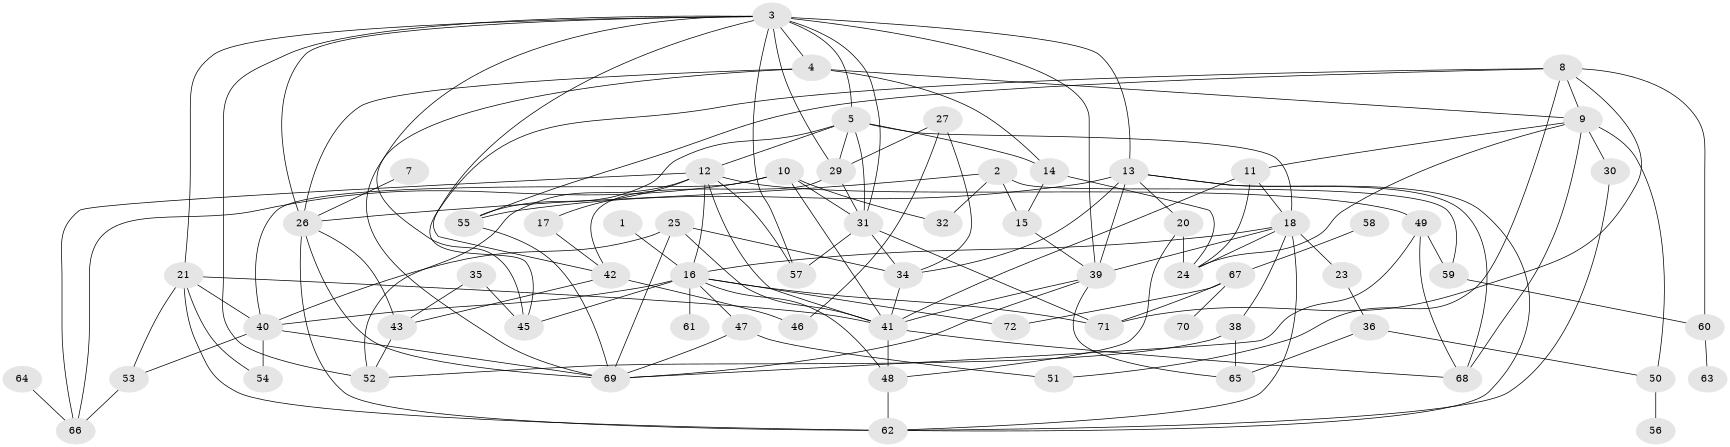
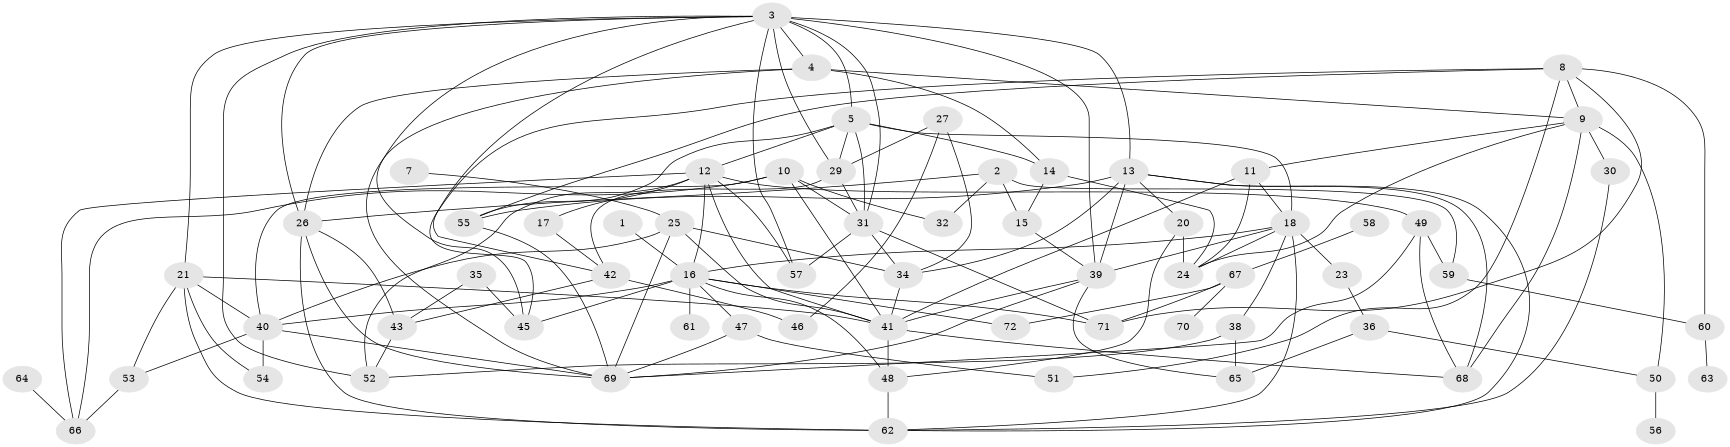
edge "7" -- "26": now "7" -- "25"
